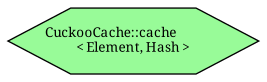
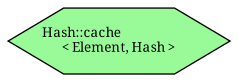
node "CuckooCache::cache < Element, Hash >": label "CuckooCache::cache < Element, Hash >" -> "Hash::cache < Element, Hash >"
